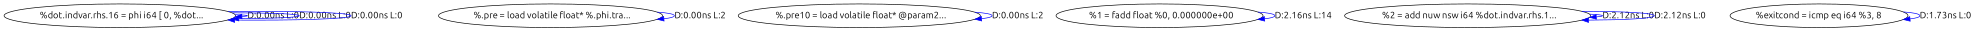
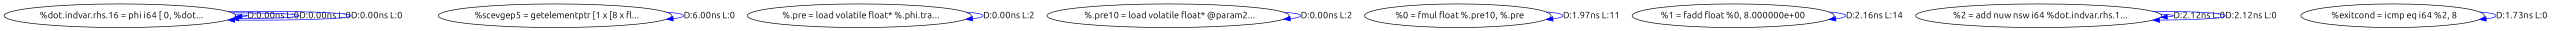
node "%scevgep5 = getelementptr [1 x [8 x fl...": added
node "%1 = fadd float %0, 0.000000e+00": label "%1 = fadd float %0, 0.000000e+00" -> "%1 = fadd float %0, 8.000000e+00"
node "%0 = fmul float %.pre10, %.pre": added
node "%exitcond = icmp eq i64 %3, 8": label "%exitcond = icmp eq i64 %3, 8" -> "%exitcond = icmp eq i64 %2, 8"
